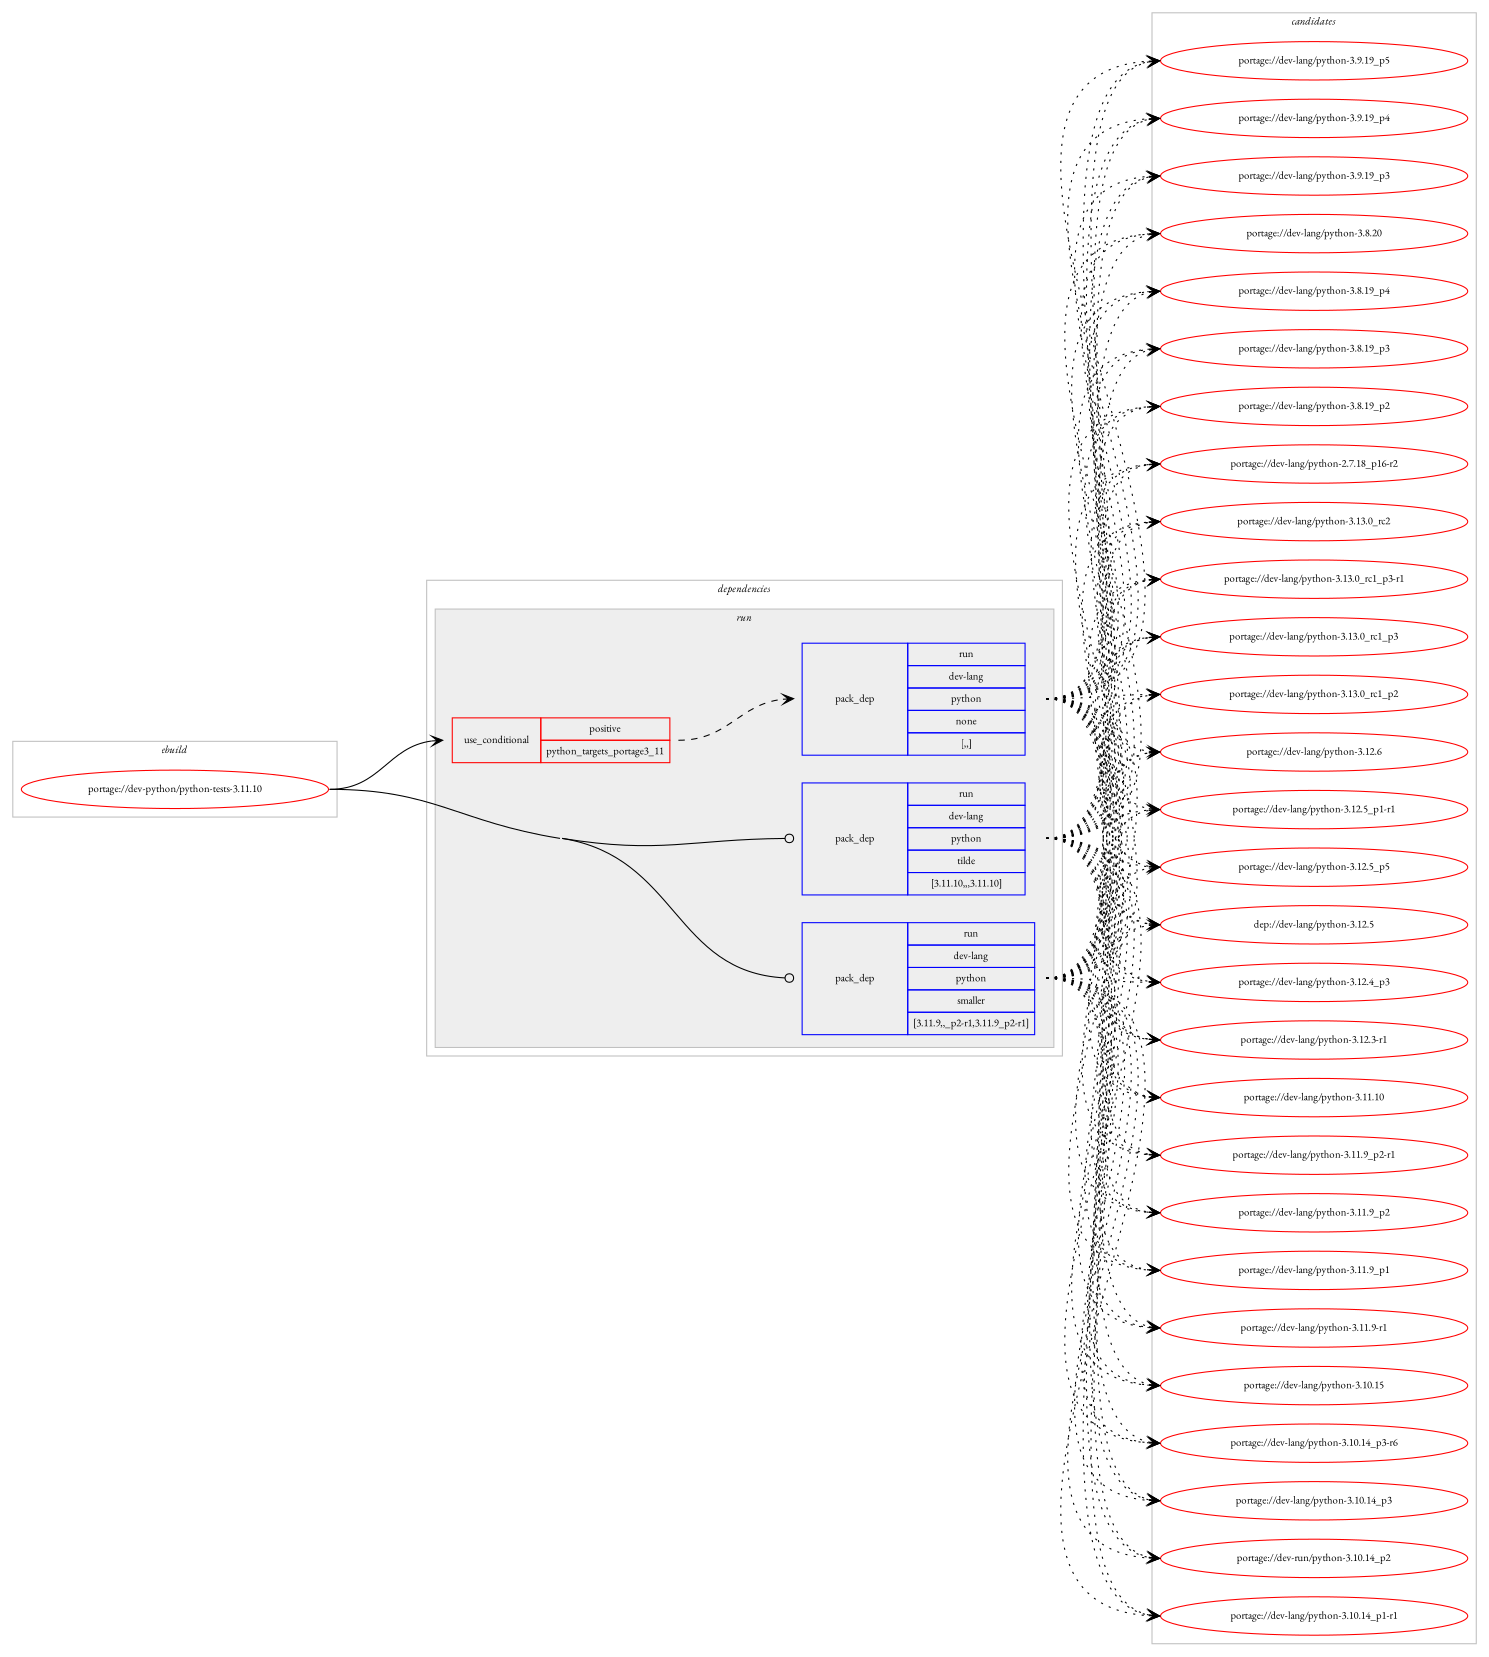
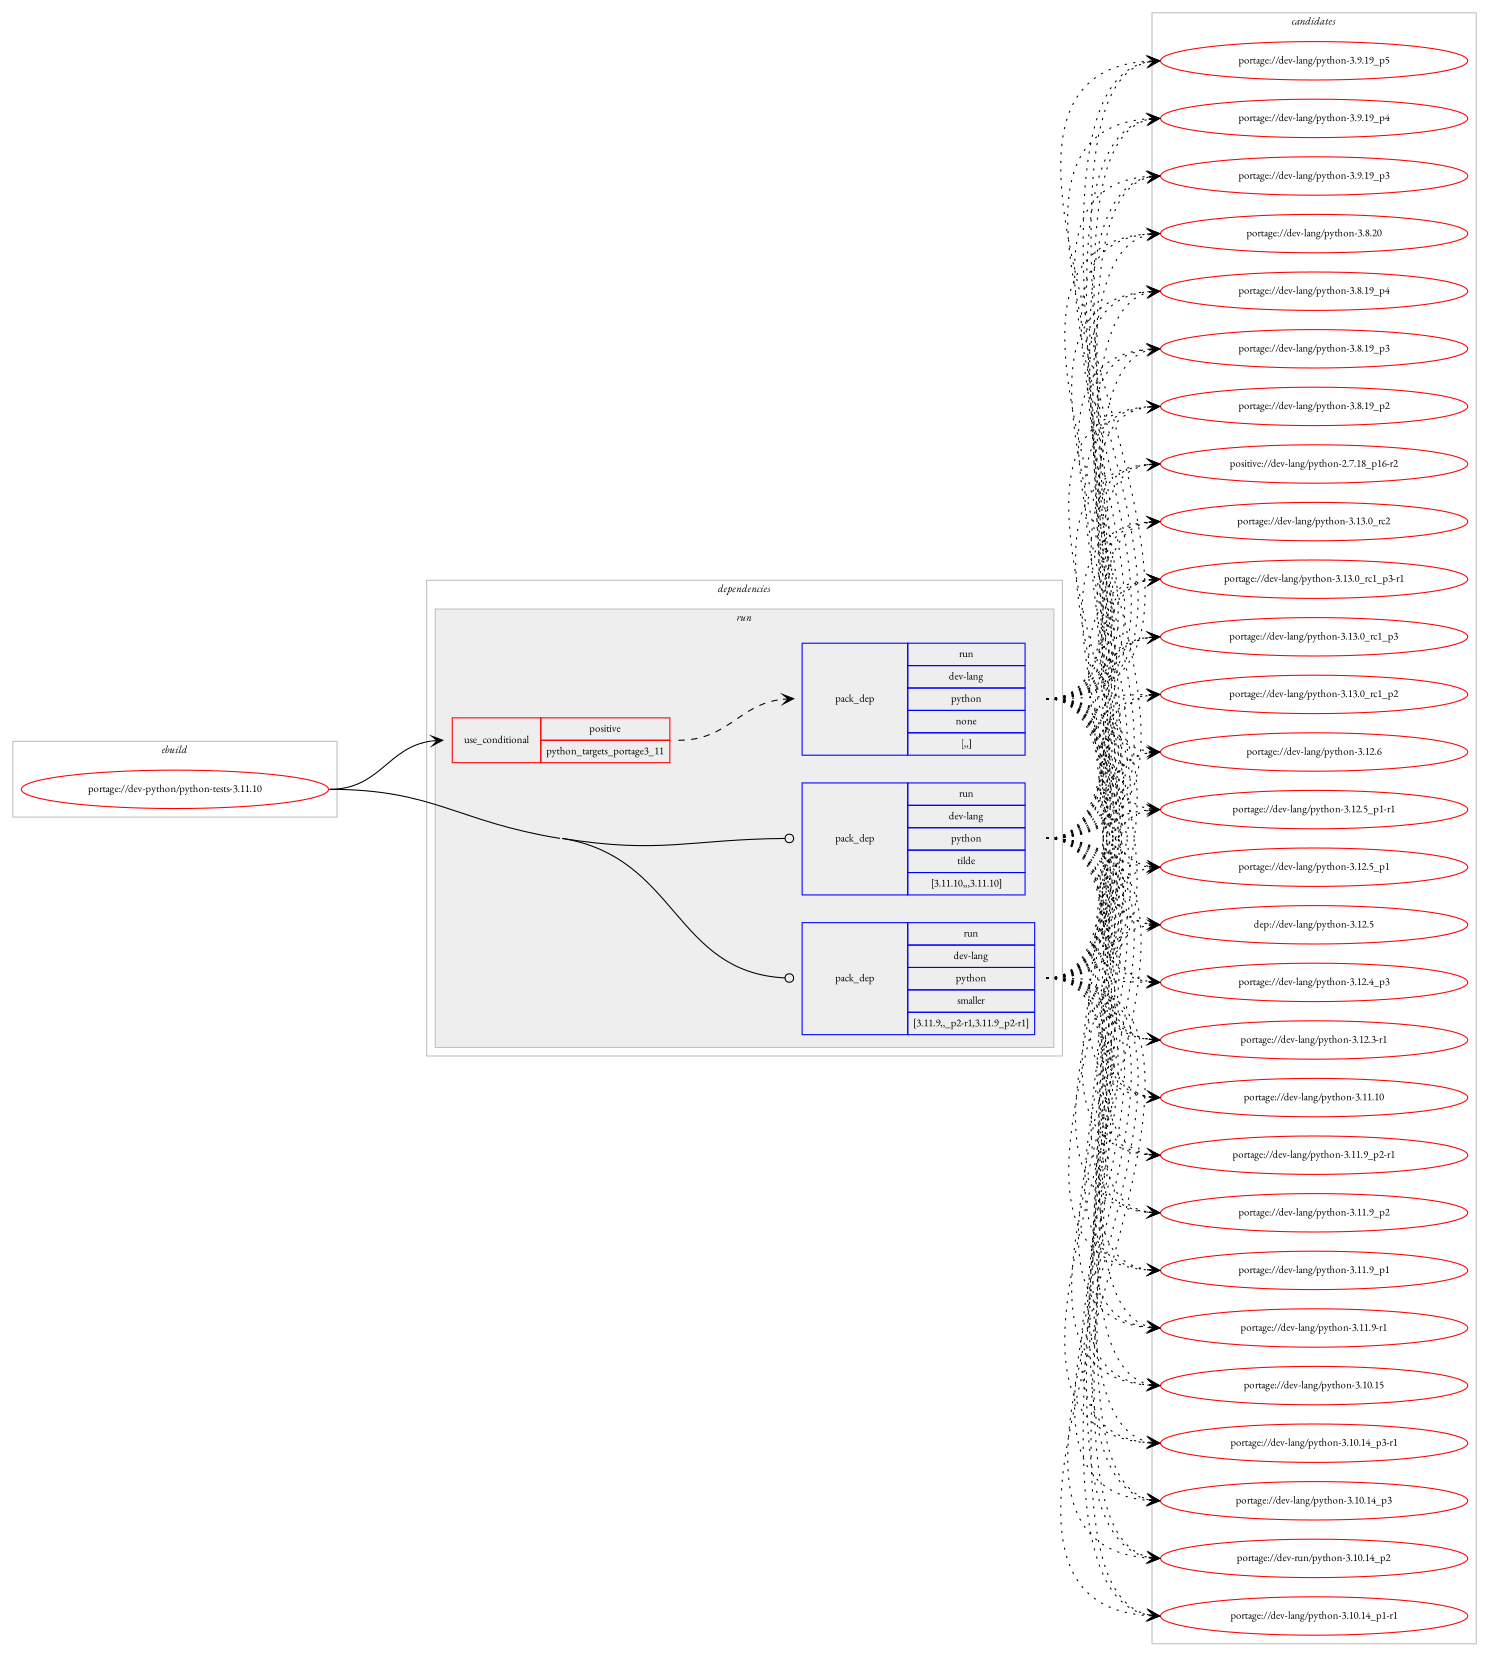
node "portage://dev-lang/python-2.7.18_p16-r2": label "portage://dev-lang/python-2.7.18_p16-r2" -> "positive://dev-lang/python-2.7.18_p16-r2"
node "portage://dev-lang/python-3.12.5_p5": label "portage://dev-lang/python-3.12.5_p5" -> "portage://dev-lang/python-3.12.5_p1"
node "portage://dev-lang/python-3.10.14_p3-r6": label "portage://dev-lang/python-3.10.14_p3-r6" -> "portage://dev-lang/python-3.10.14_p3-r1"
